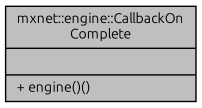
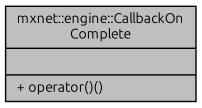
node "mxnet::engine::CallbackOn": text "+ engine()()" -> "+ operator()()"
